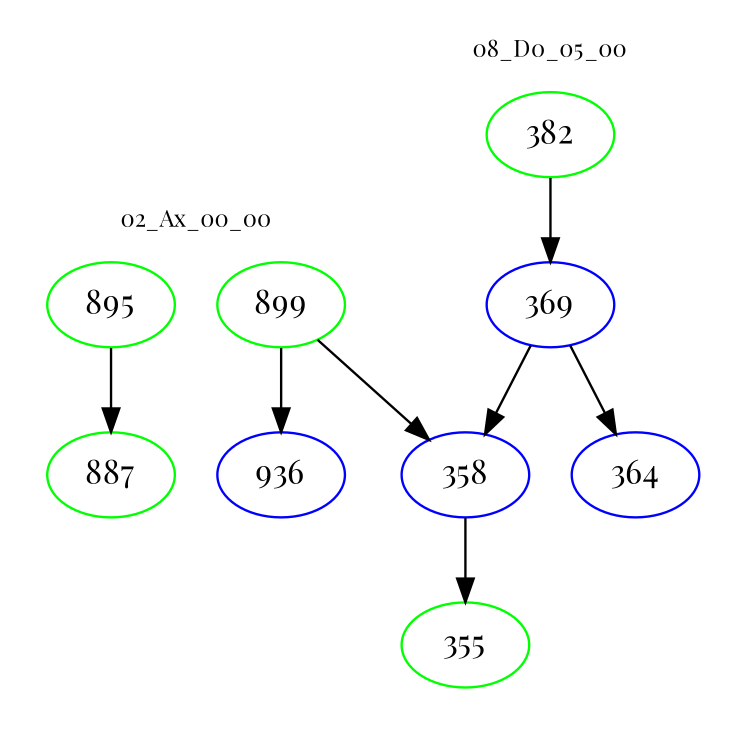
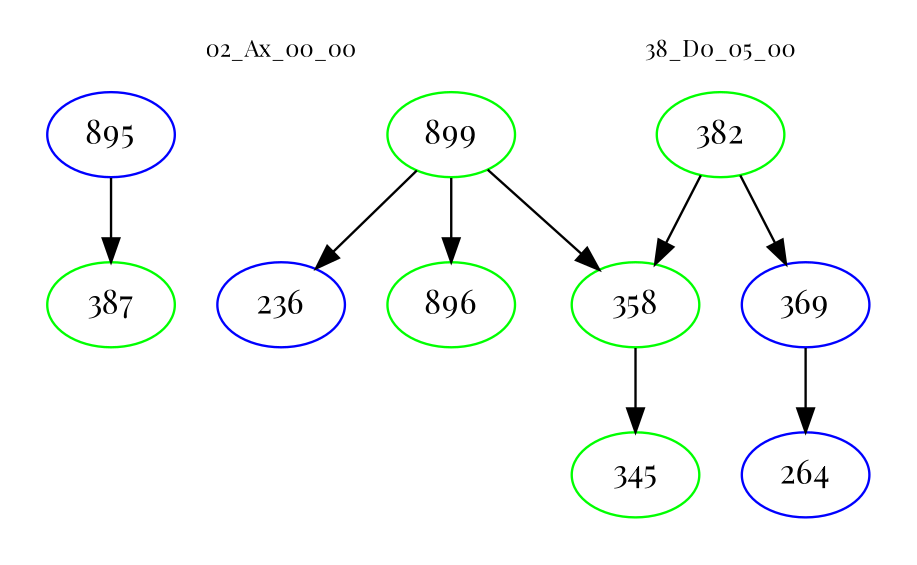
cluster "08_D0_05_00": label "08_D0_05_00" -> "38_D0_05_00"
node "895": color green -> blue
node "896": added
edge "369" -> "358": now "382" -> "358"
node "887": label "887" -> "387"
node "936": label "936" -> "236"
node "358": color blue -> green
node "364": label "364" -> "264"
node "355": label "355" -> "345"
